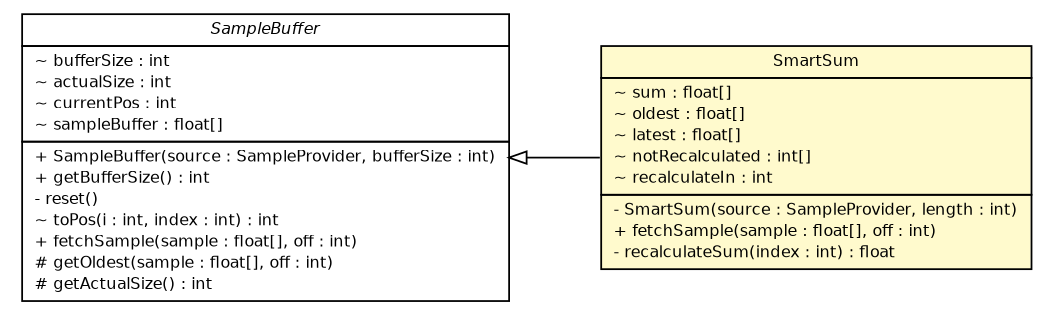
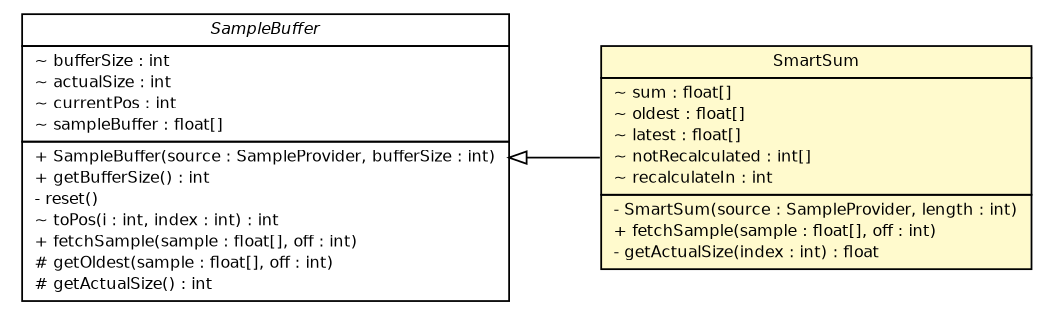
node "SmartSum": text "- recalculateSum(index : int) : float" -> "- getActualSize(index : int) : float"
